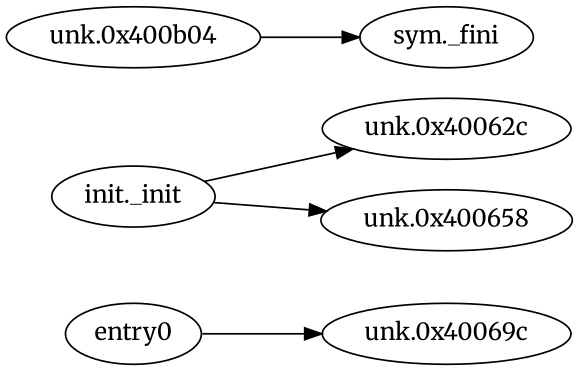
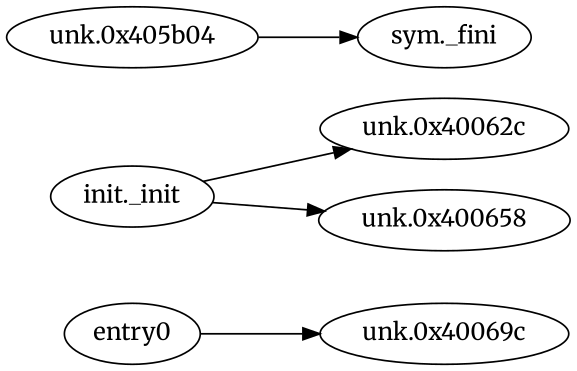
node "unk.0x400b04": label "unk.0x400b04" -> "unk.0x405b04"
